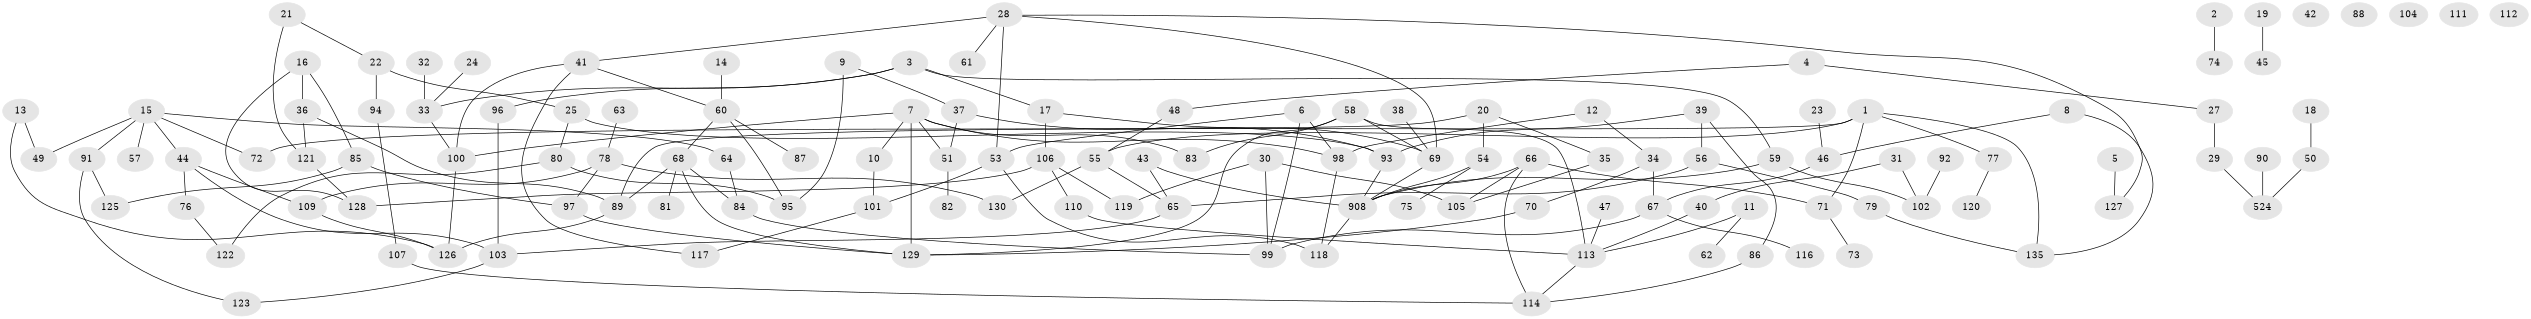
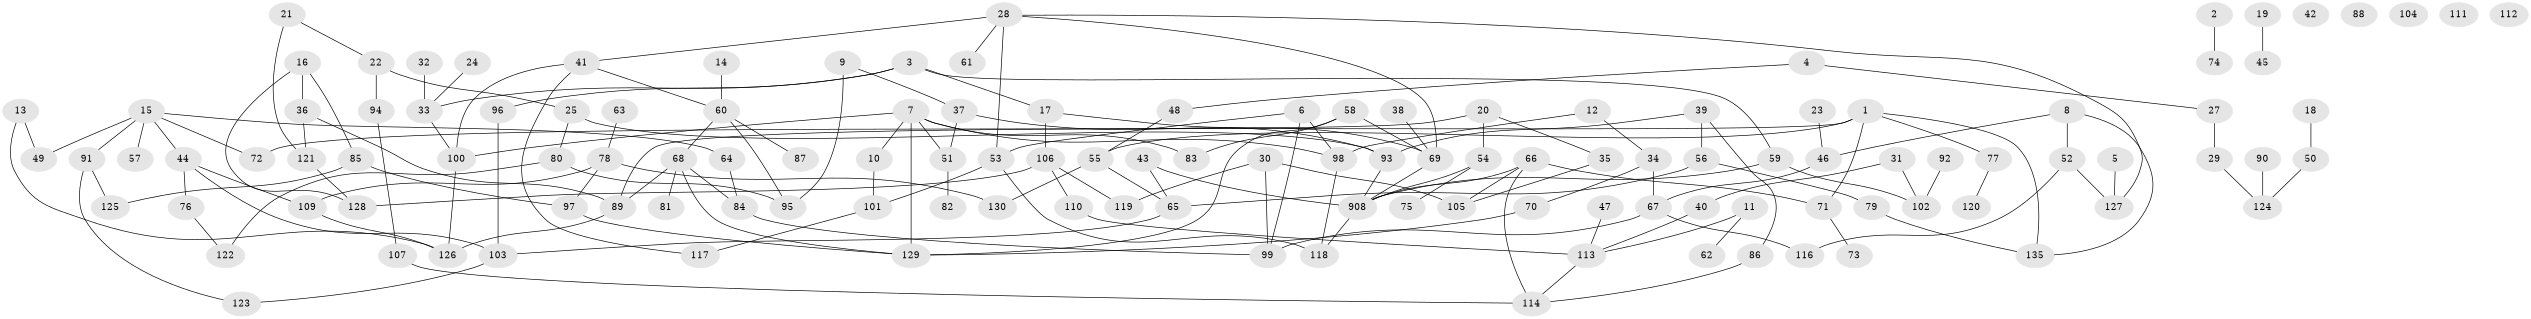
edge "58" -- "113": removed
node "52": added
node "524": label "524" -> "124"
